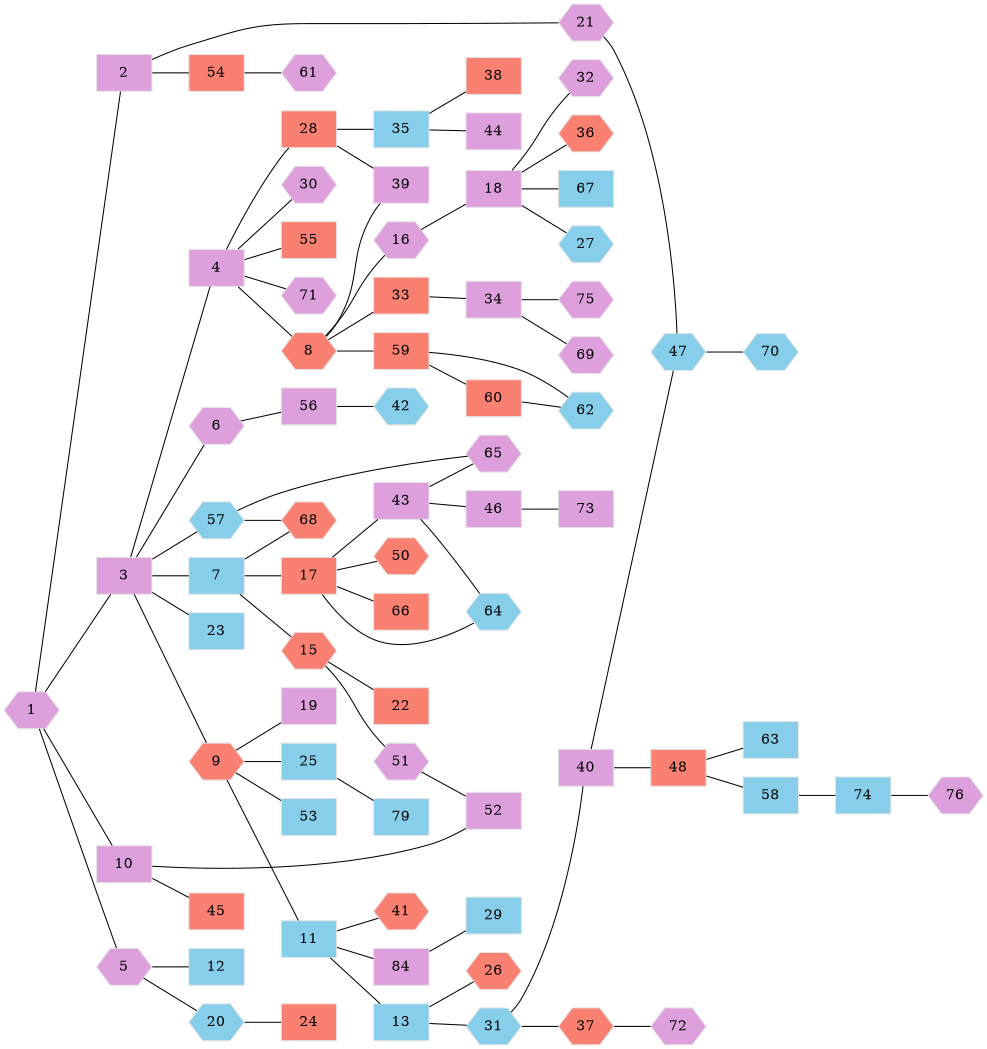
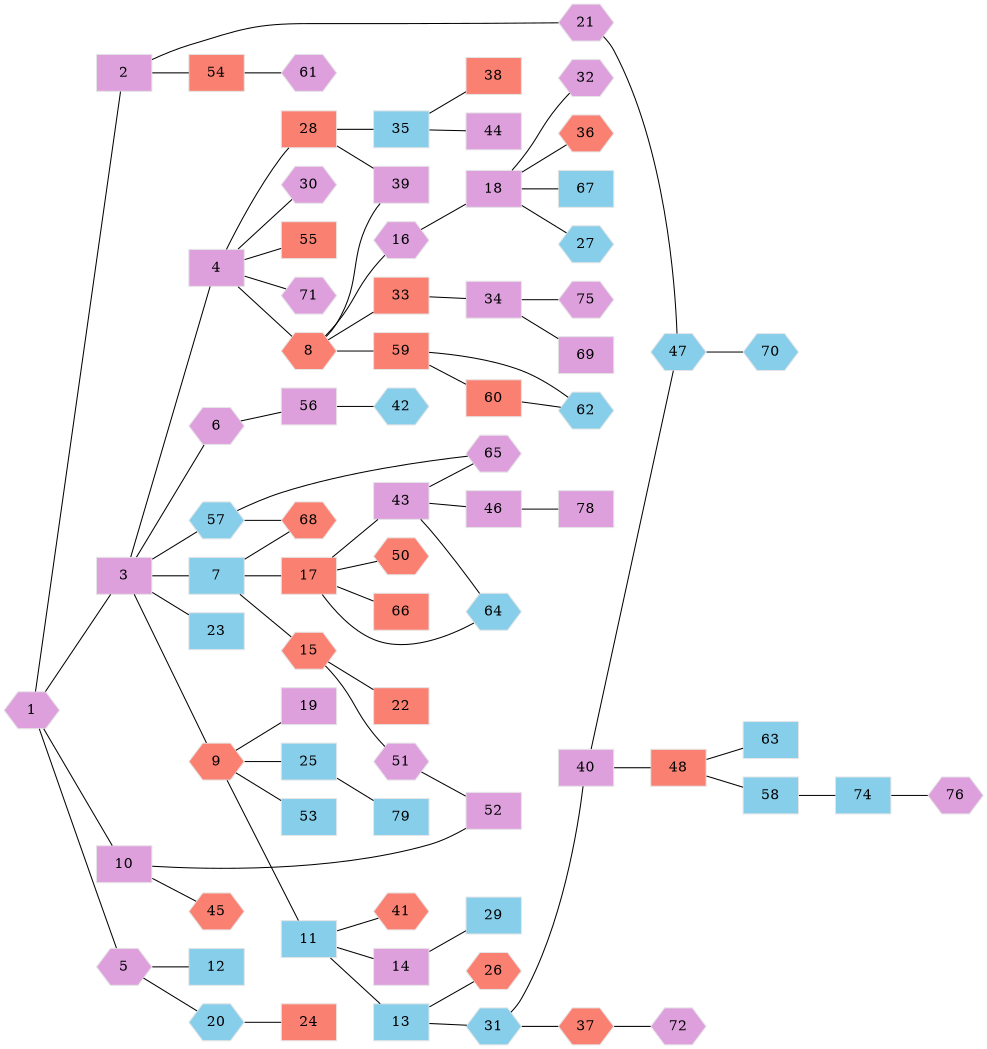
node "69": shape hexagon -> box
node "73": label "73" -> "78"
node "45": shape box -> hexagon
node "84": label "84" -> "14"
